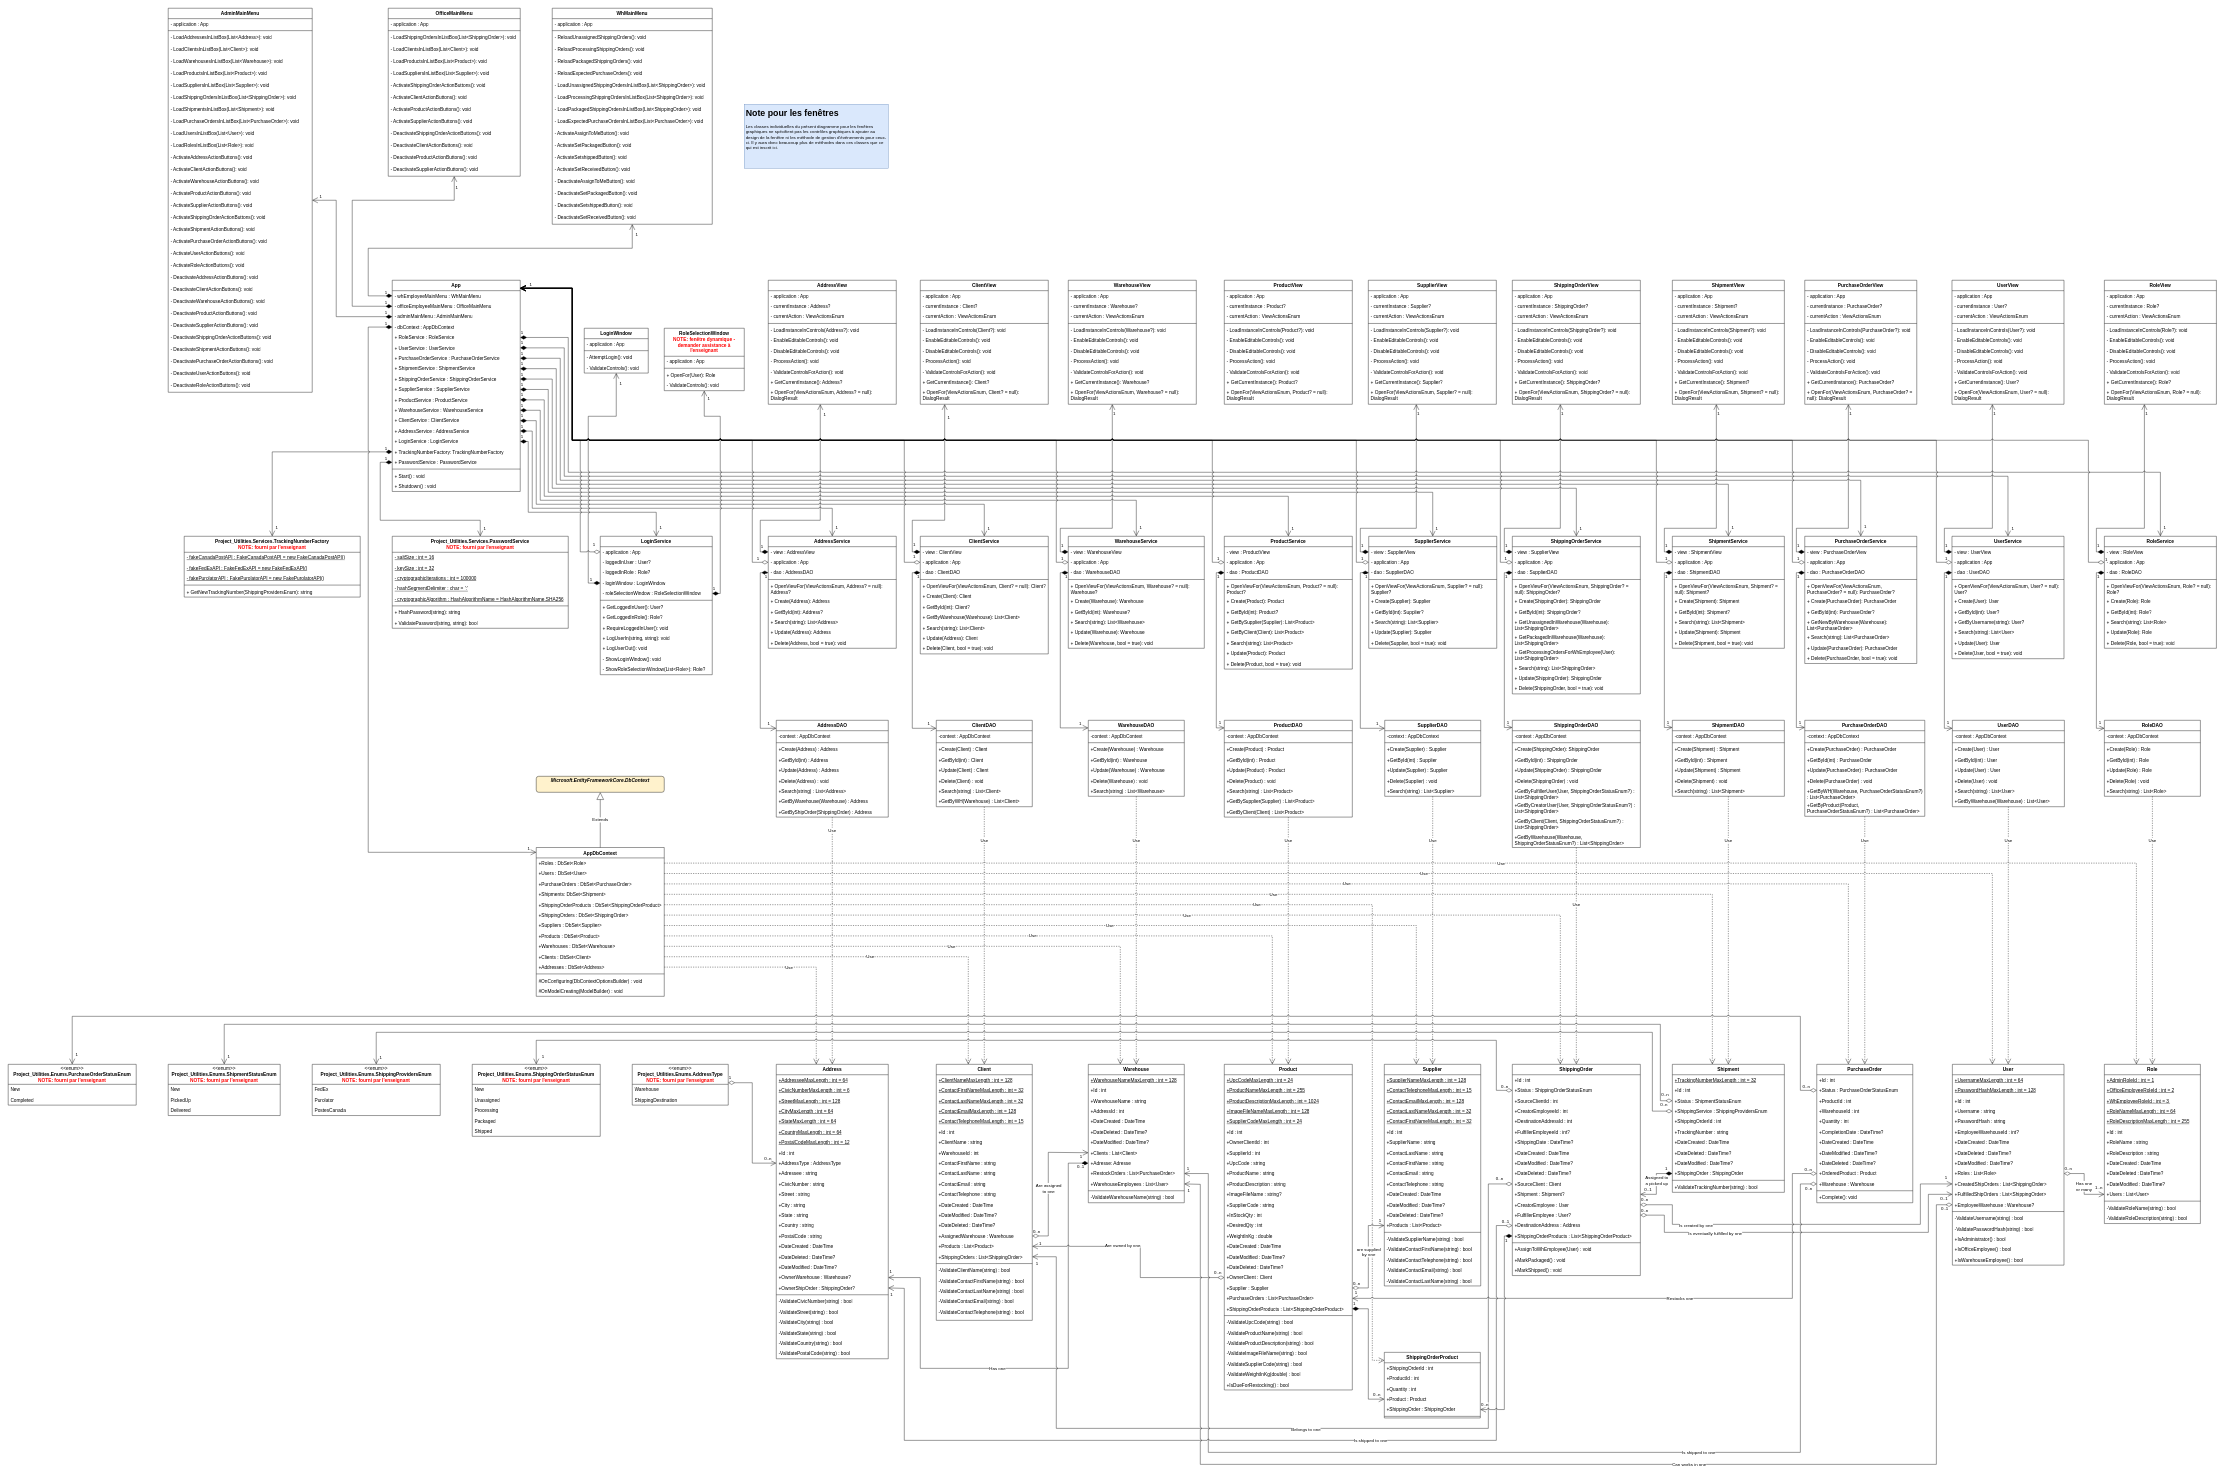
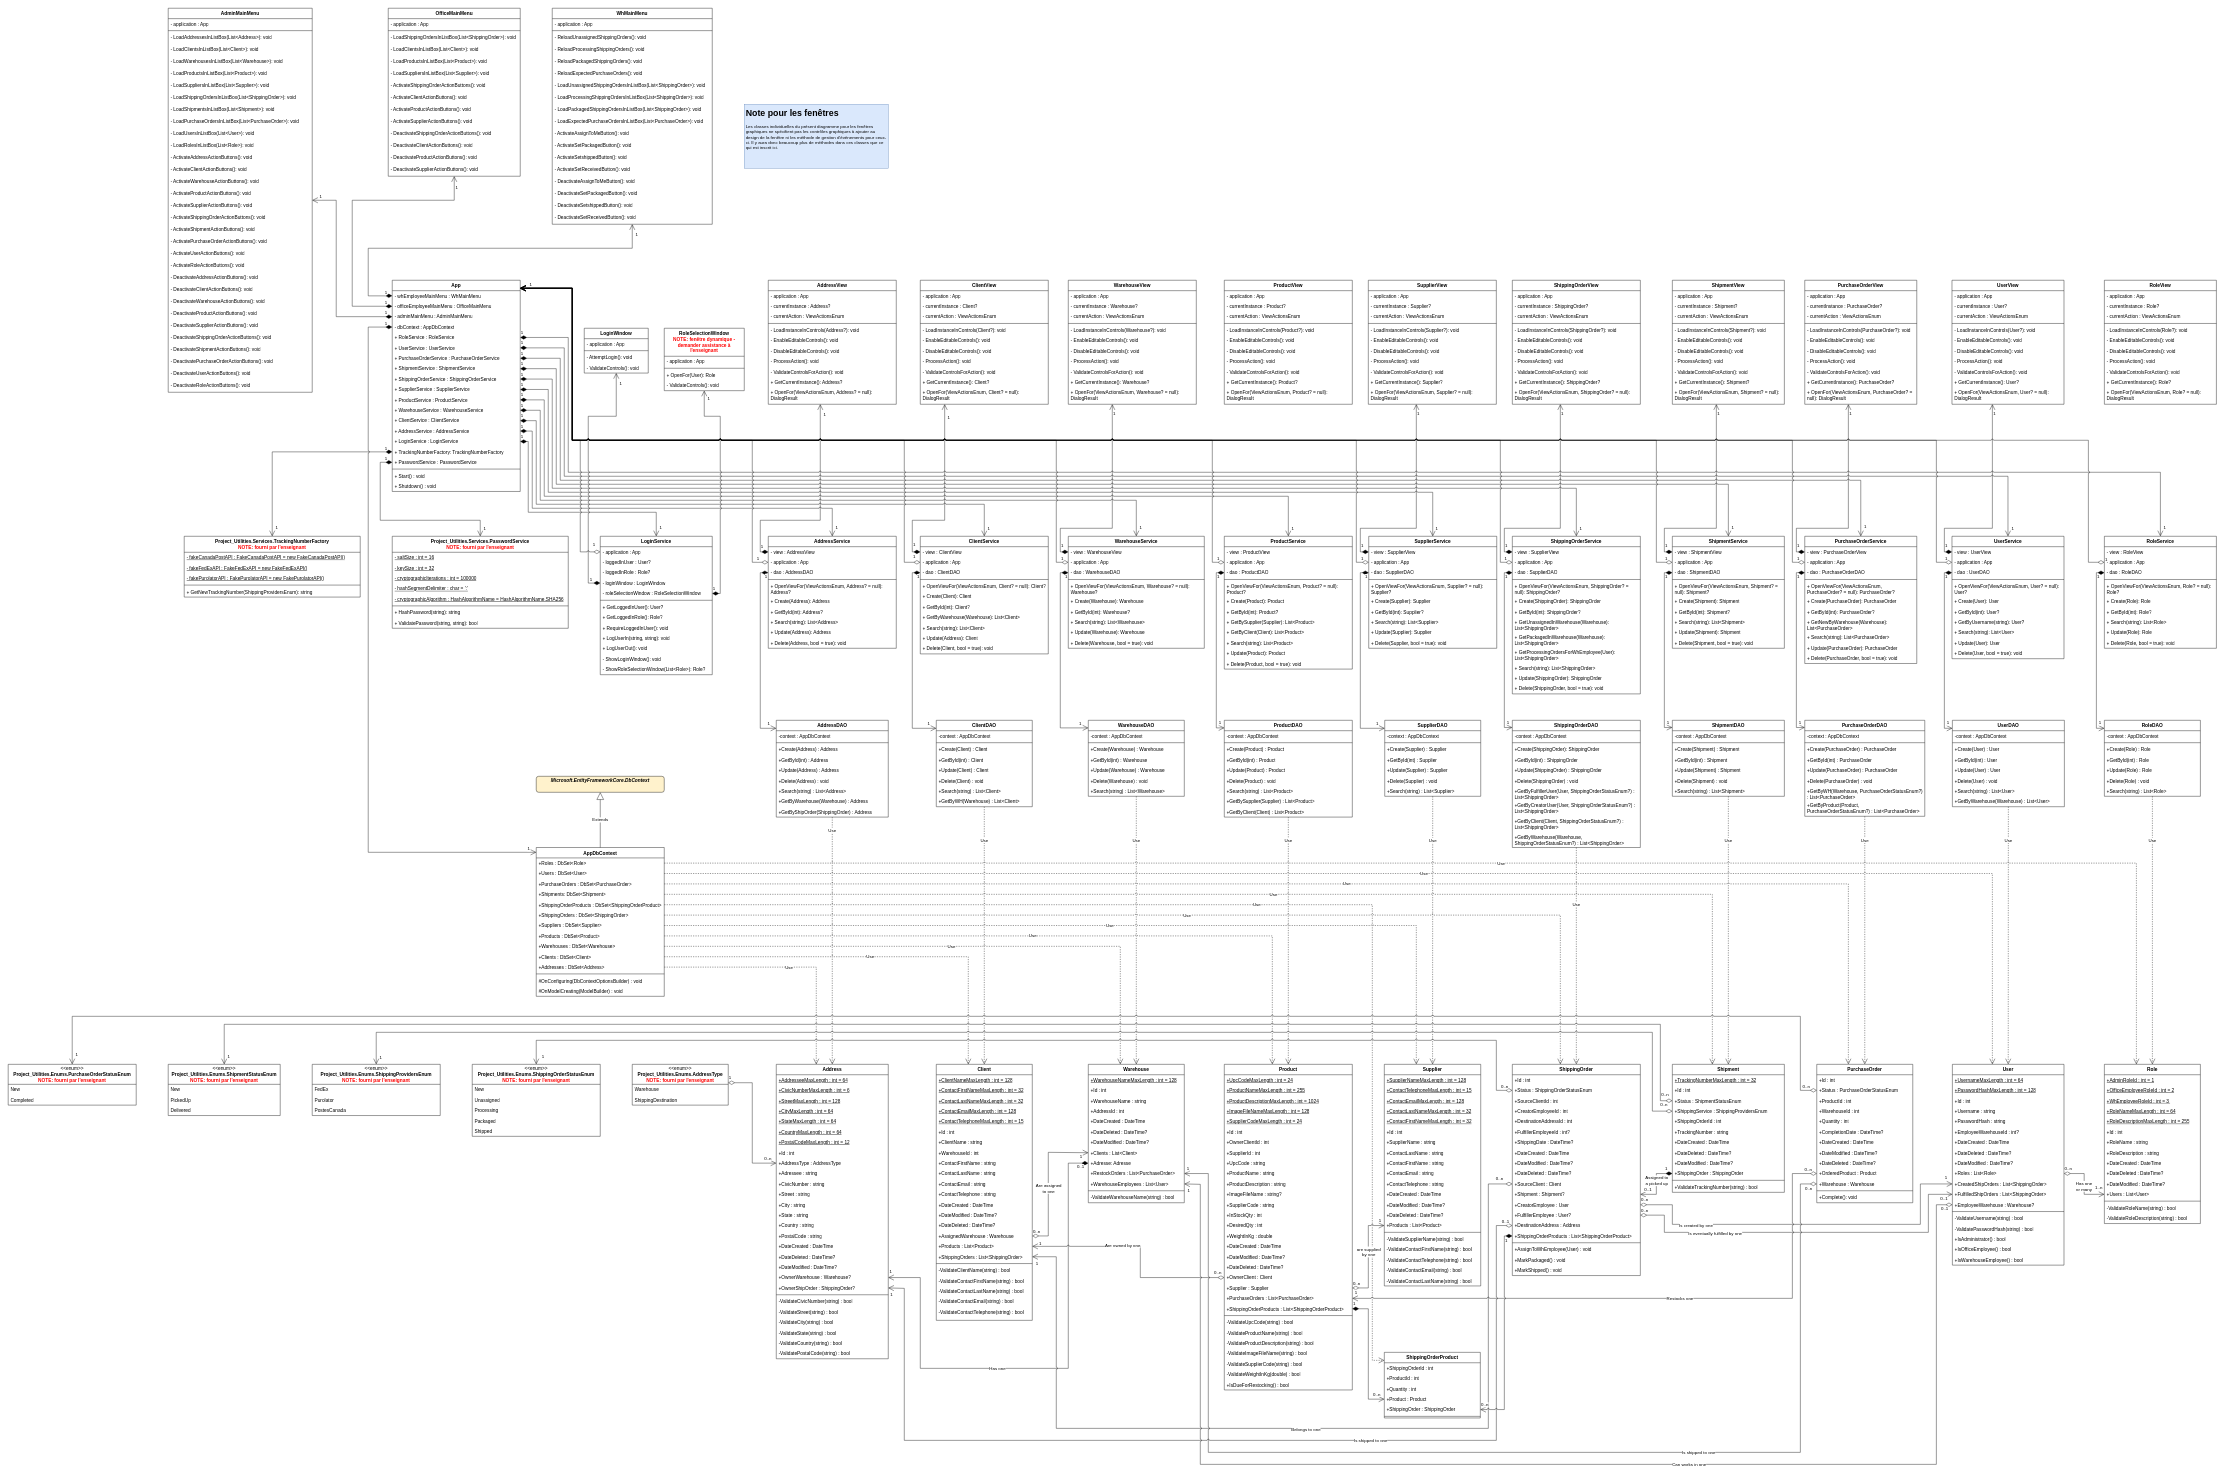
edge "RoleView" -- "- view : RoleView": removed, labels "1", "1"
